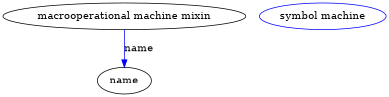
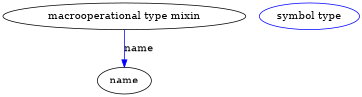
node "macrooperational machine mixin": label "macrooperational machine mixin" -> "macrooperational type mixin"
node "symbol machine": label "symbol machine" -> "symbol type"
